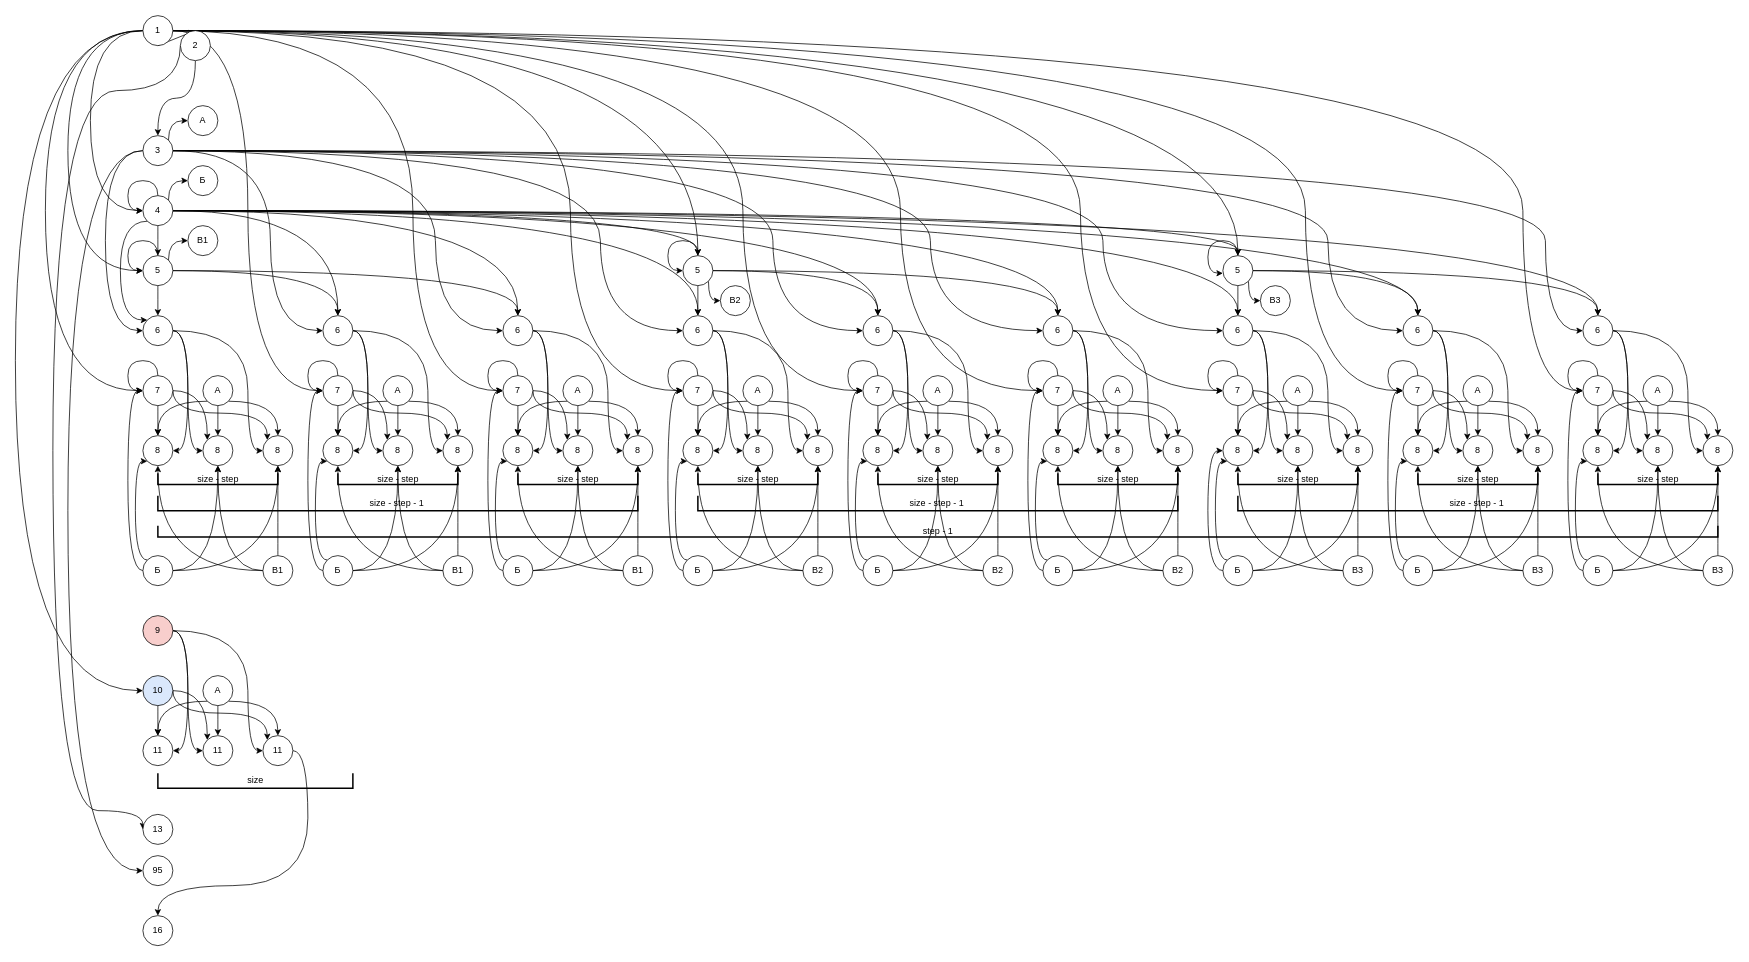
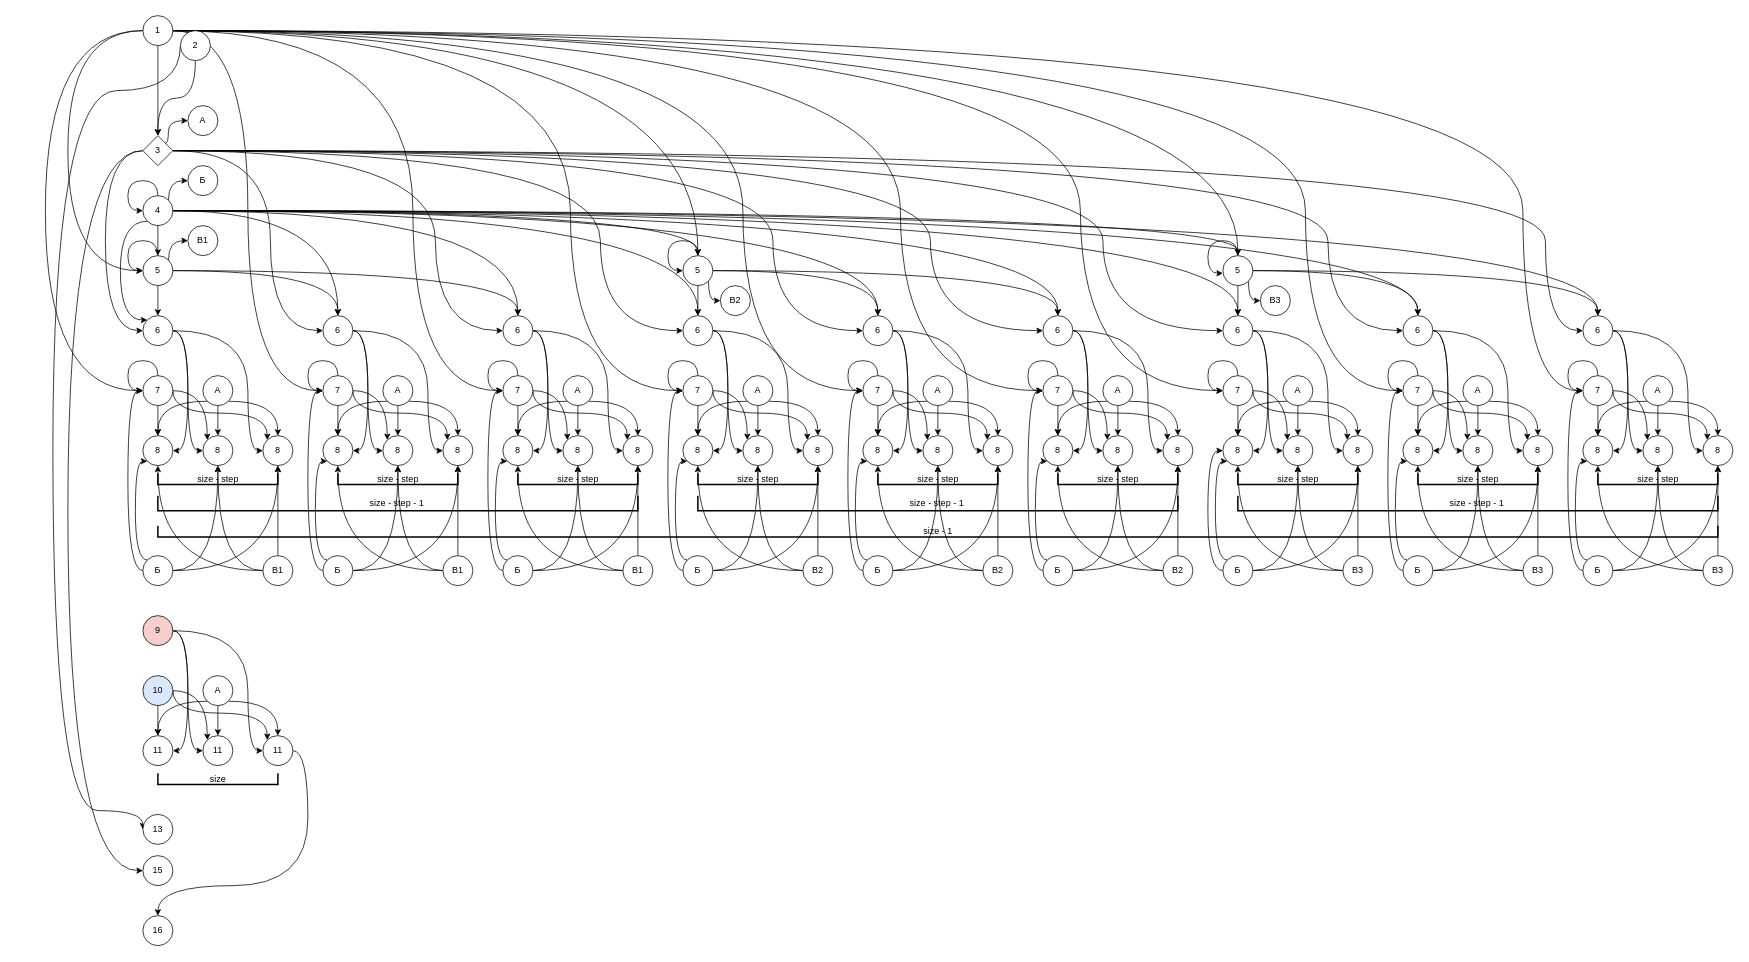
edge "1" -> "2": now "1" -> "3"
edge "1" -> "4": removed
node "3": shape ellipse -> diamond
edge "1" -> "10": removed
node "step - 1": label "step - 1" -> "size - 1"
node "size": size 195x15 -> 120x11
node "95": label "95" -> "15"
